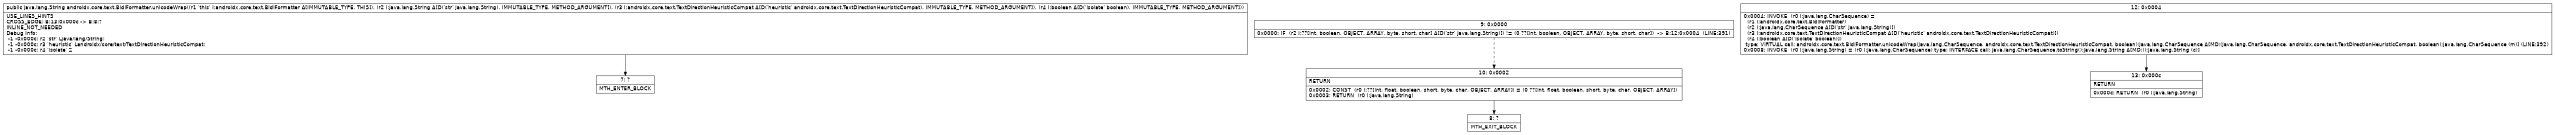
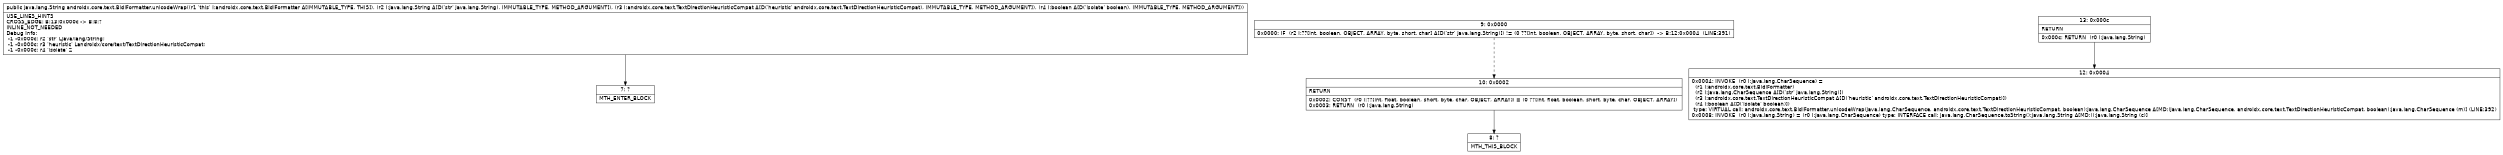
edge "12: 0x0004" -> "13: 0x000c": reversed
node "8: ?": text "MTH_EXIT_BLOCK" -> "MTH_THIS_BLOCK"
